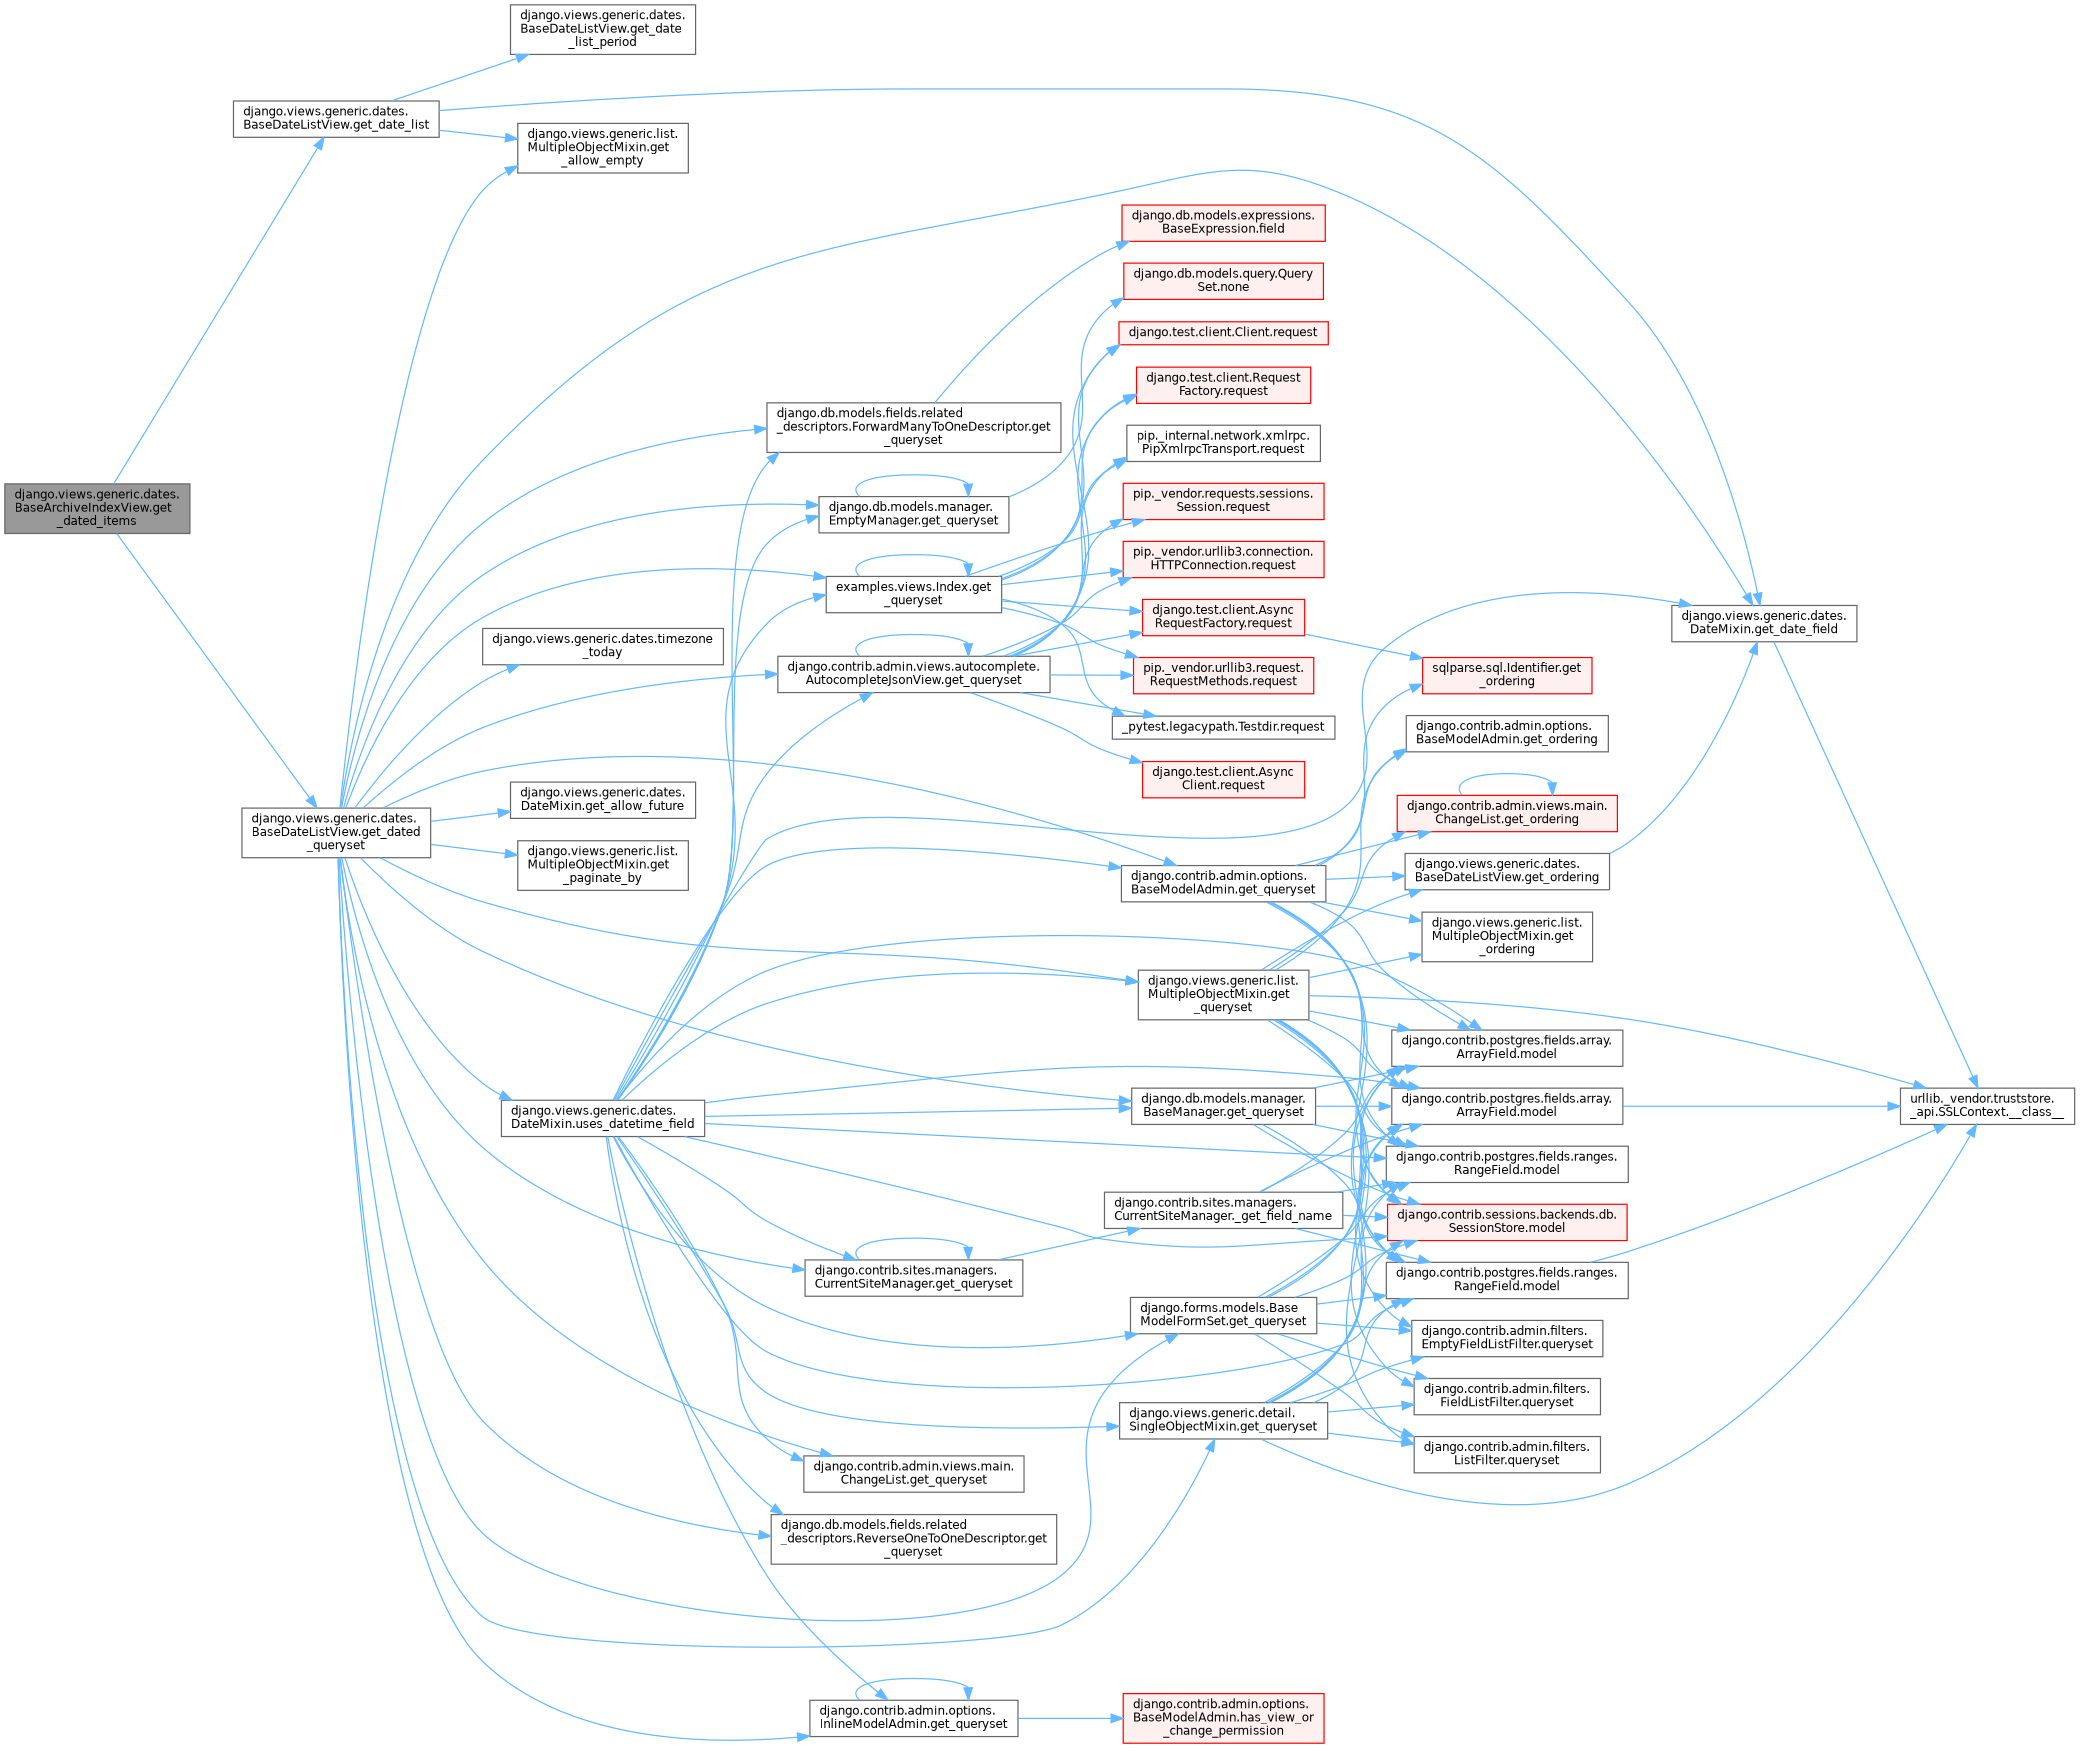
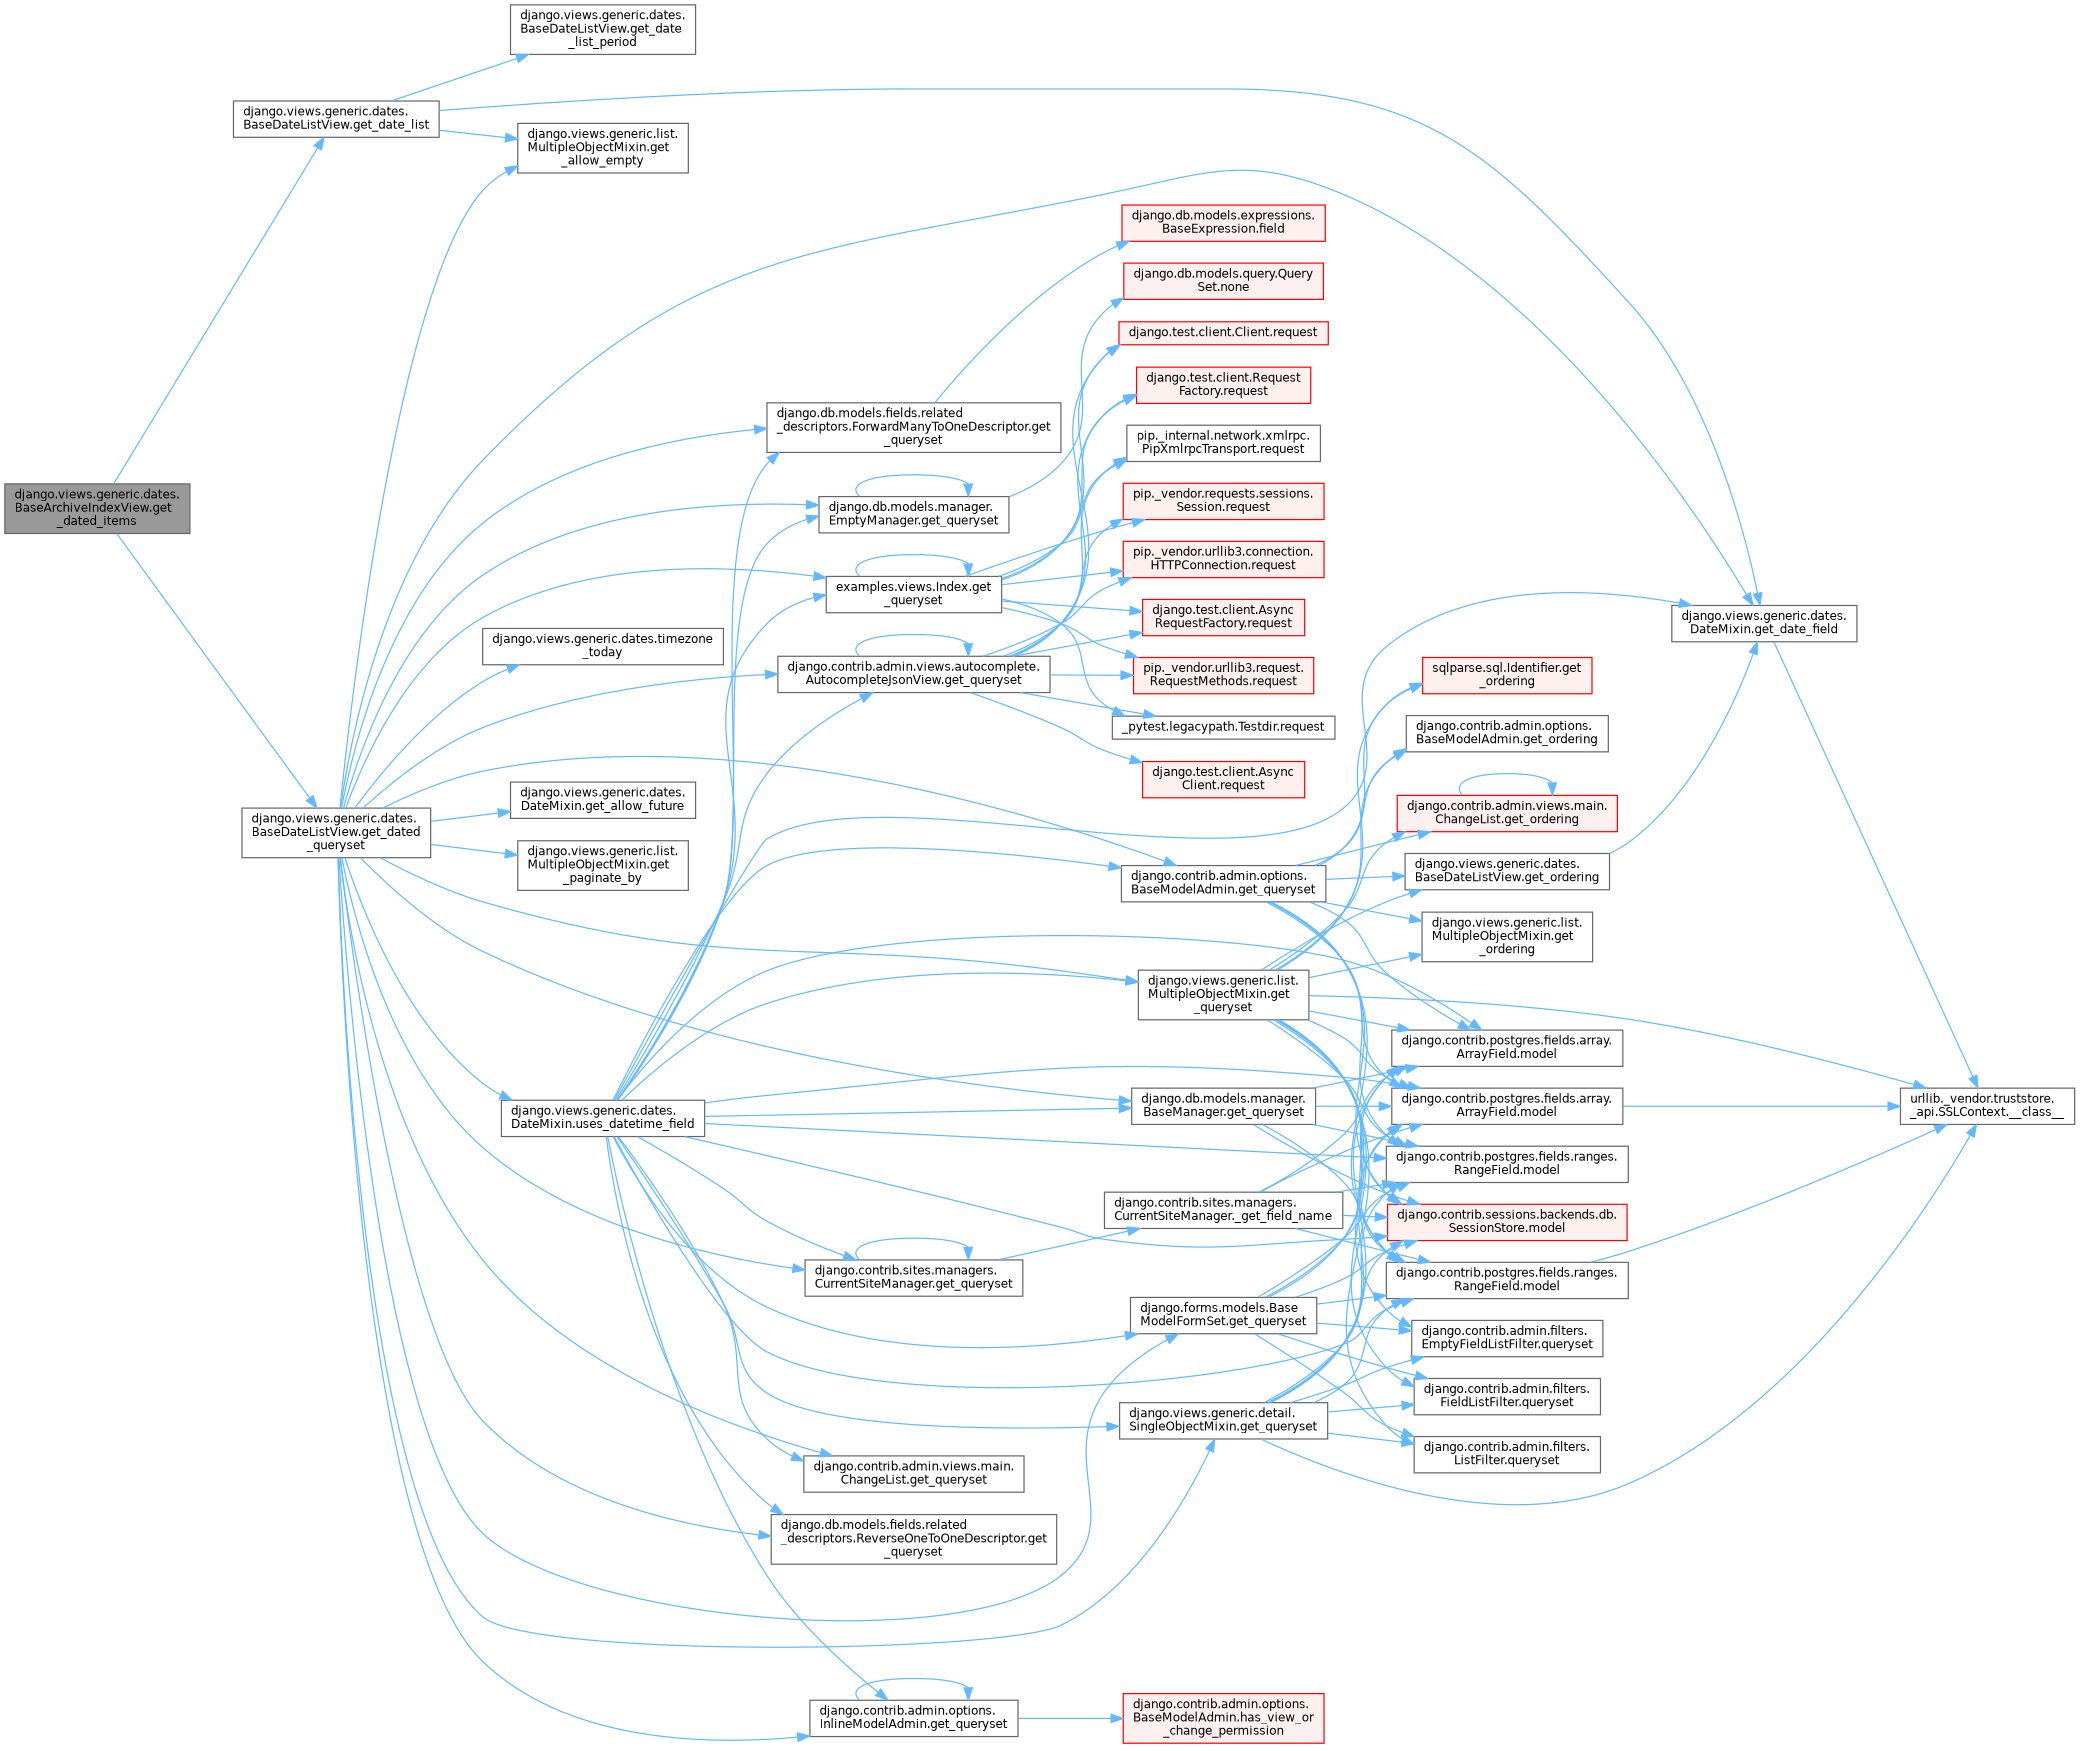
edge "django.test.client.Async RequestFactory.request" -> "sqlparse.sql.Identifier.get _ordering": now "django.views.generic.list. MultipleObjectMixin.get _queryset" -> "sqlparse.sql.Identifier.get _ordering"
